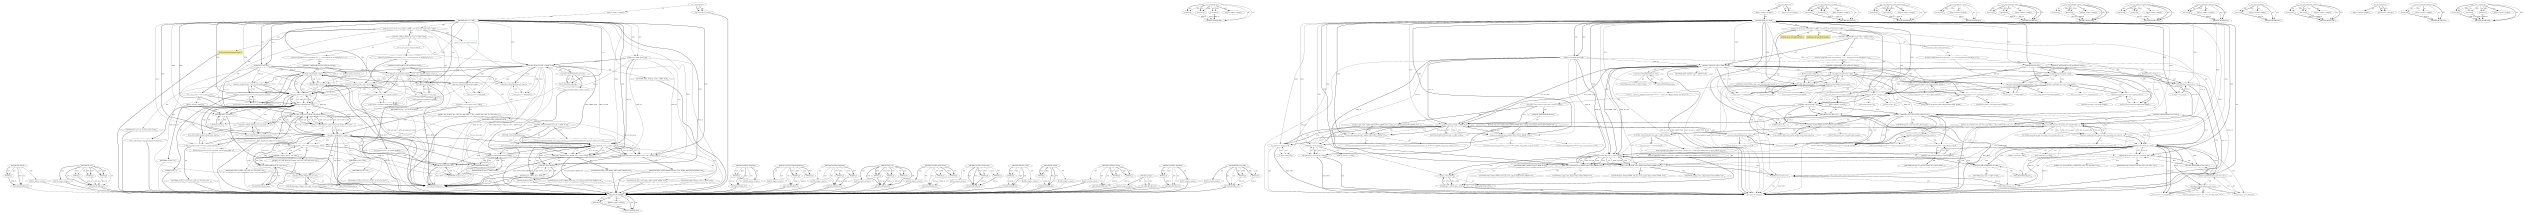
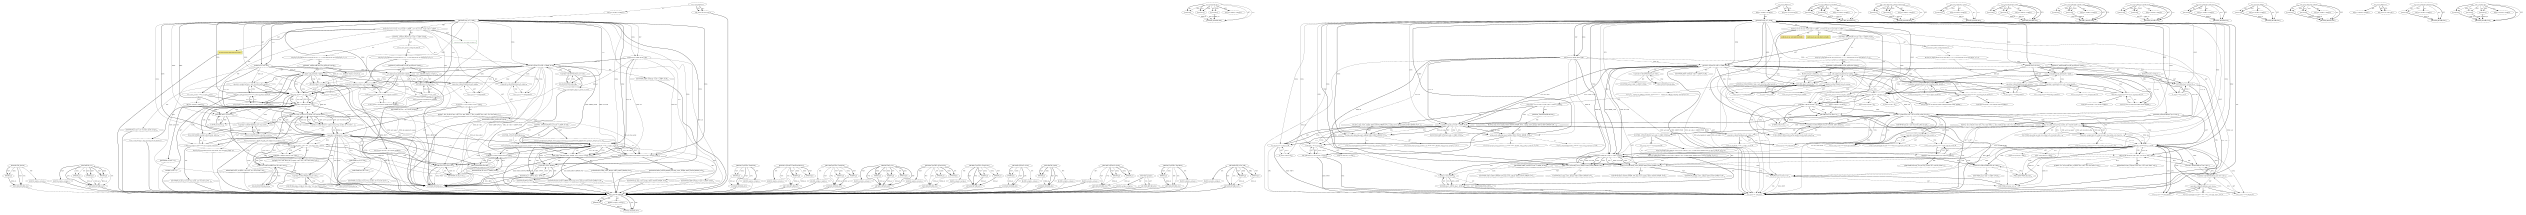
node "(IDENTIFIER,urb,size > urb->transfer_buffer_length)": removed
